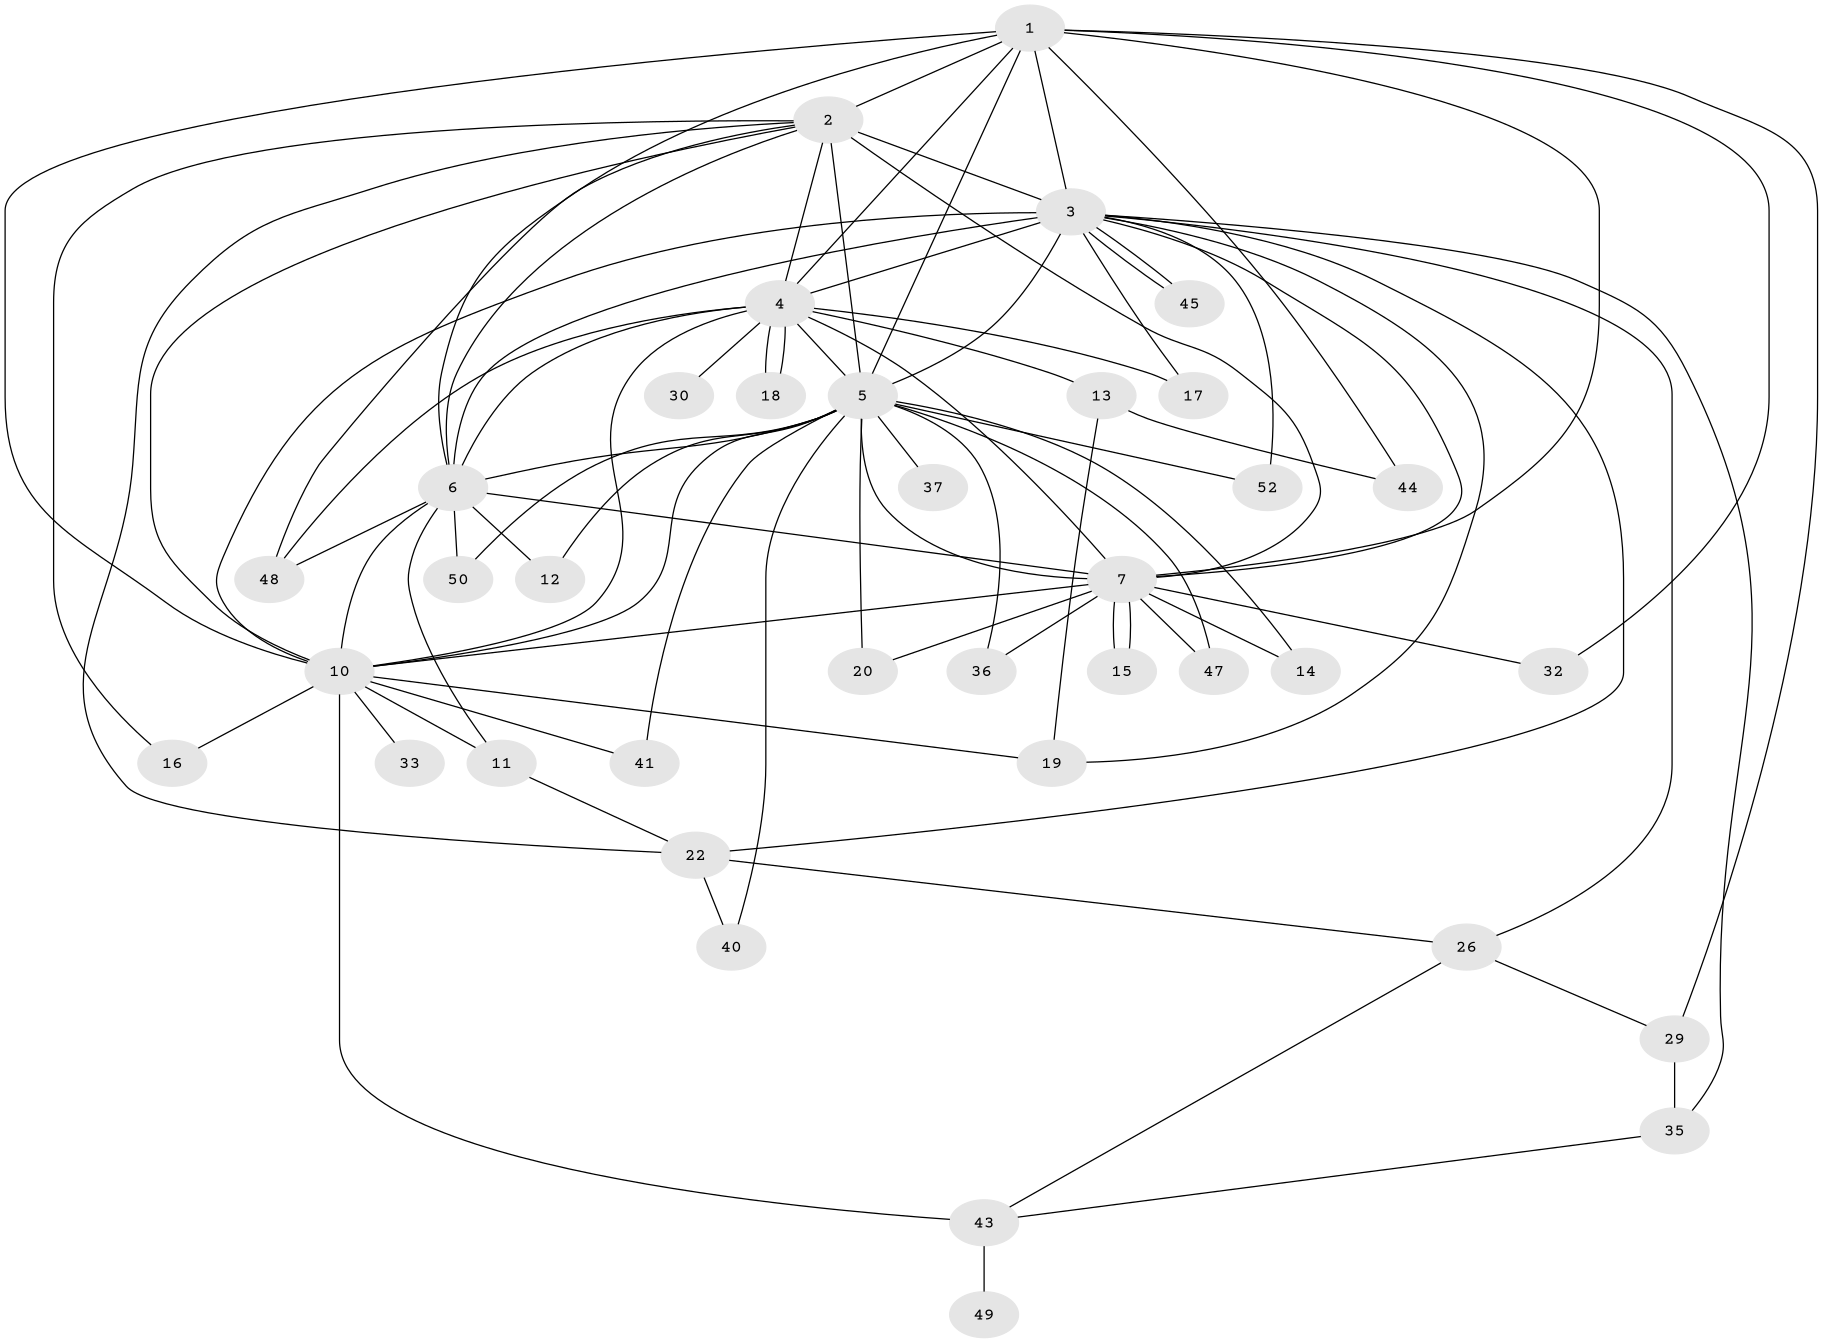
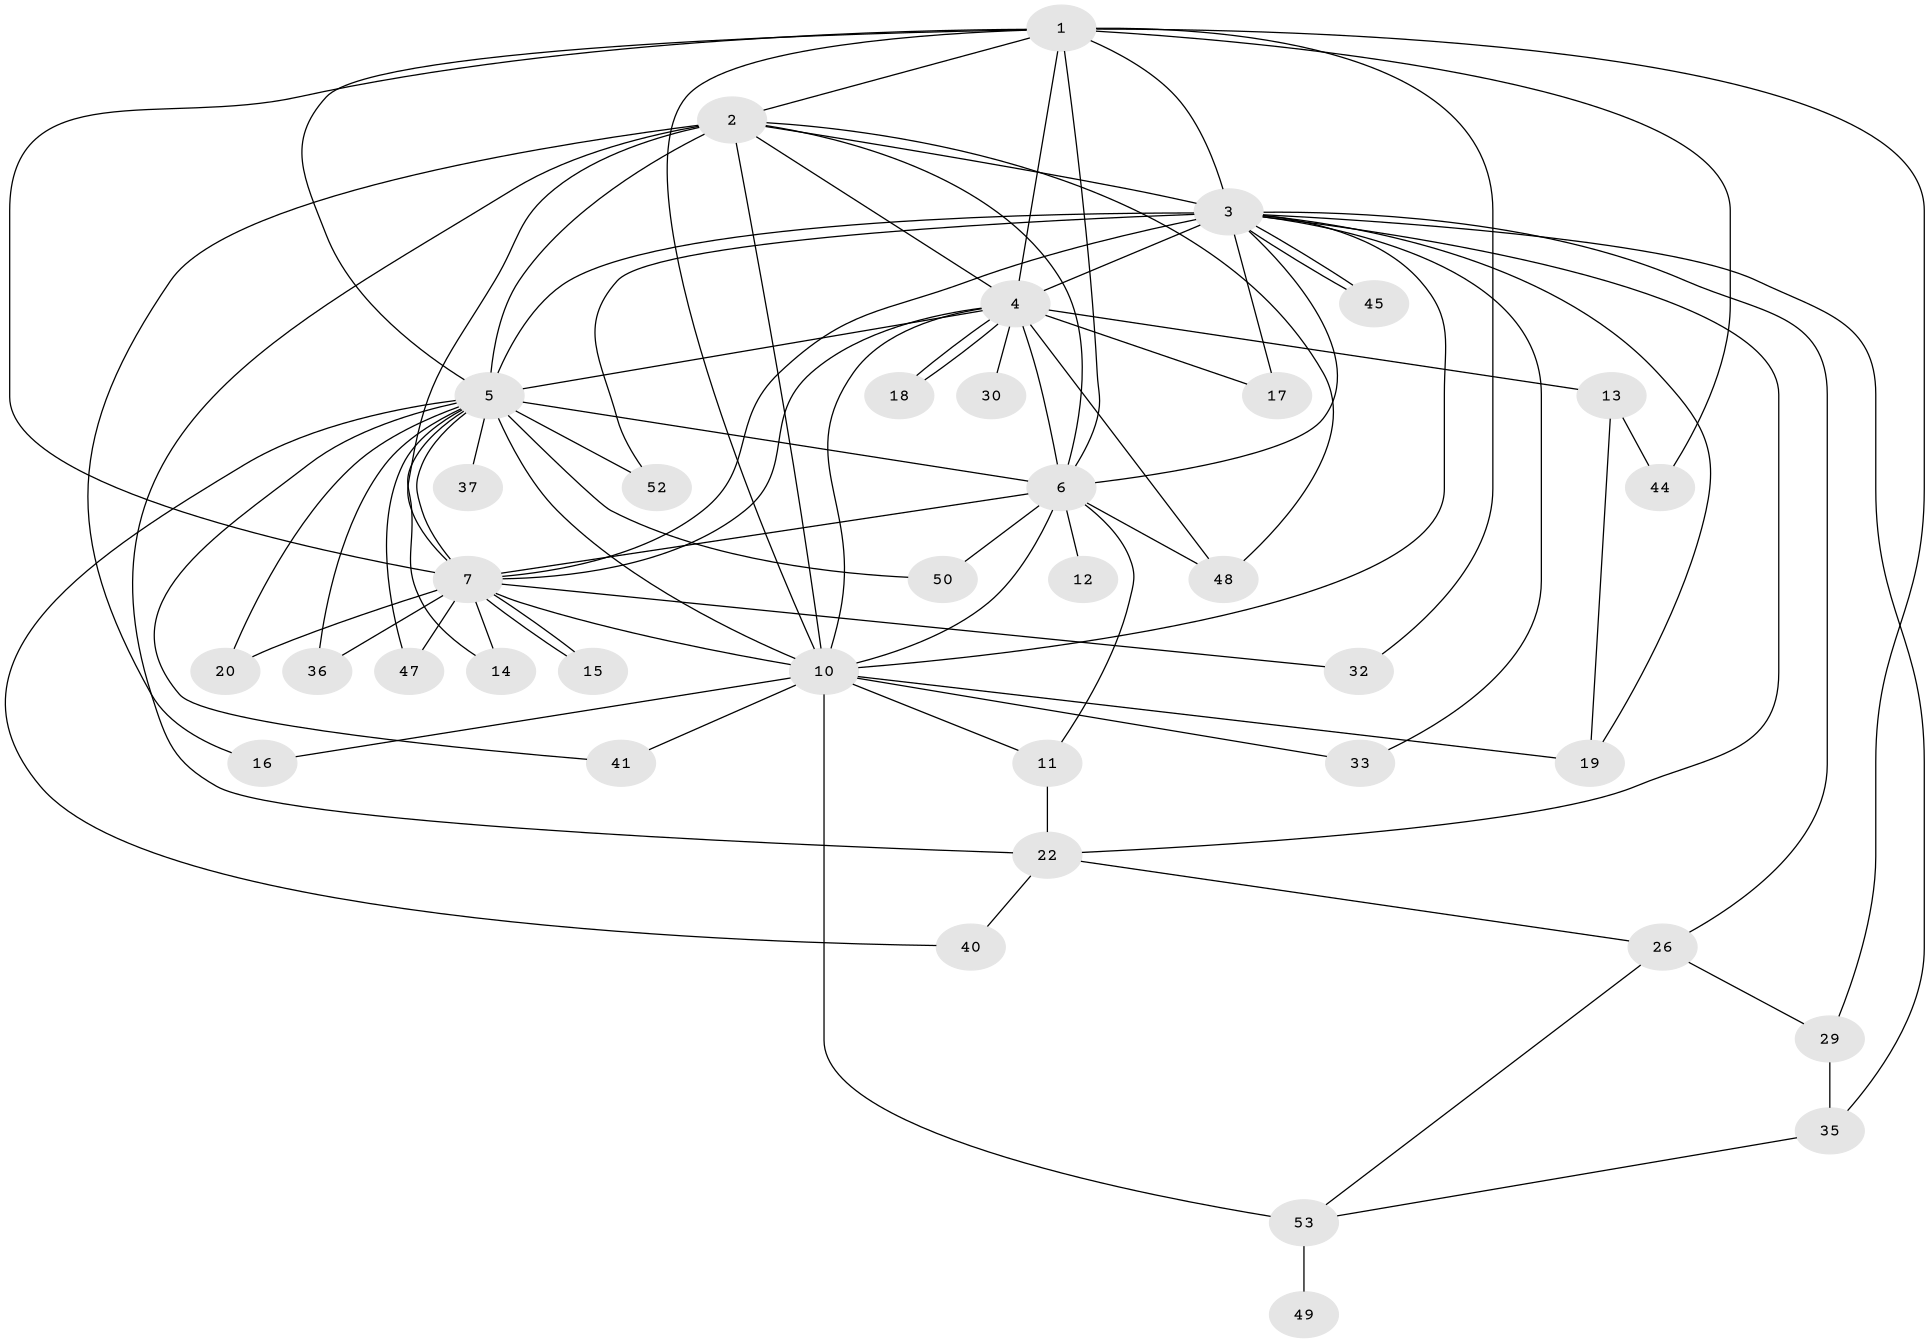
edge "3" -- "33": added
edge "5" -- "12": removed
node "43": label "43" -> "53"
